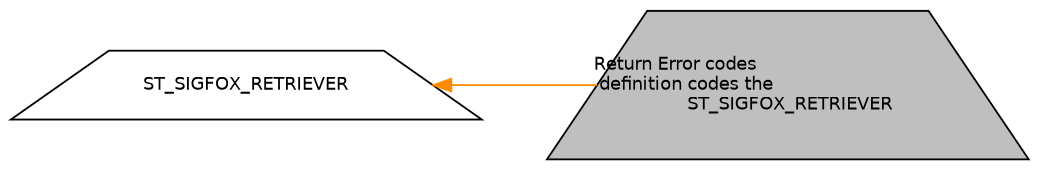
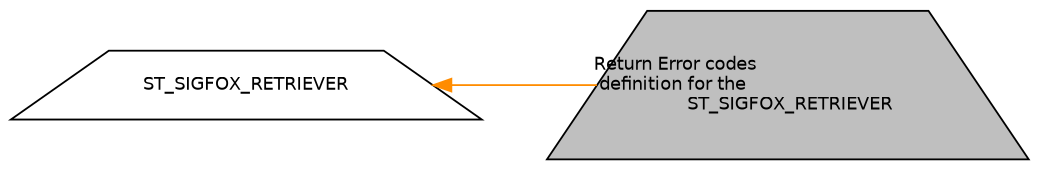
node "Return Error codes definition codes the ST_SIGFOX_RETRIEVER": label "Return Error codes definition codes the ST_SIGFOX_RETRIEVER" -> "Return Error codes definition for the ST_SIGFOX_RETRIEVER"
